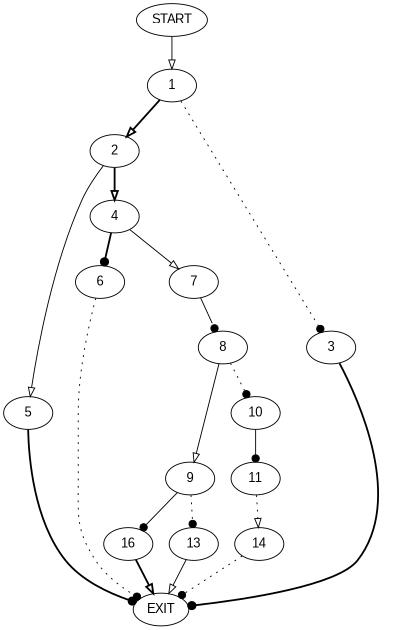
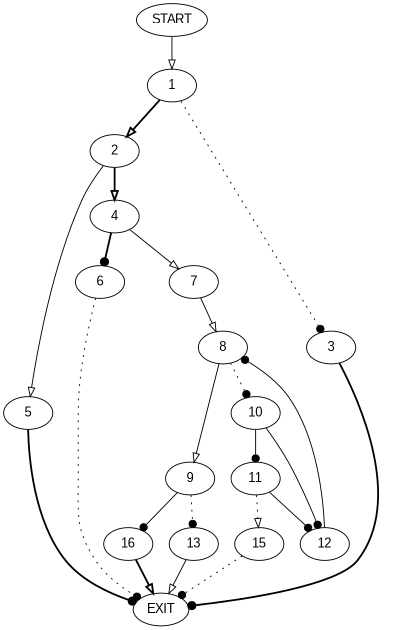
edge "7" -> "8": arrowhead dot -> onormal
node "14": label "14" -> "15"
node "12": added
